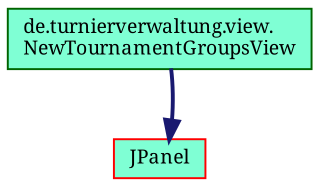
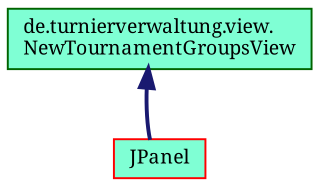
edge "de.turnierverwaltung.view. NewTournamentGroupsView" -> "JPanel": reversed
